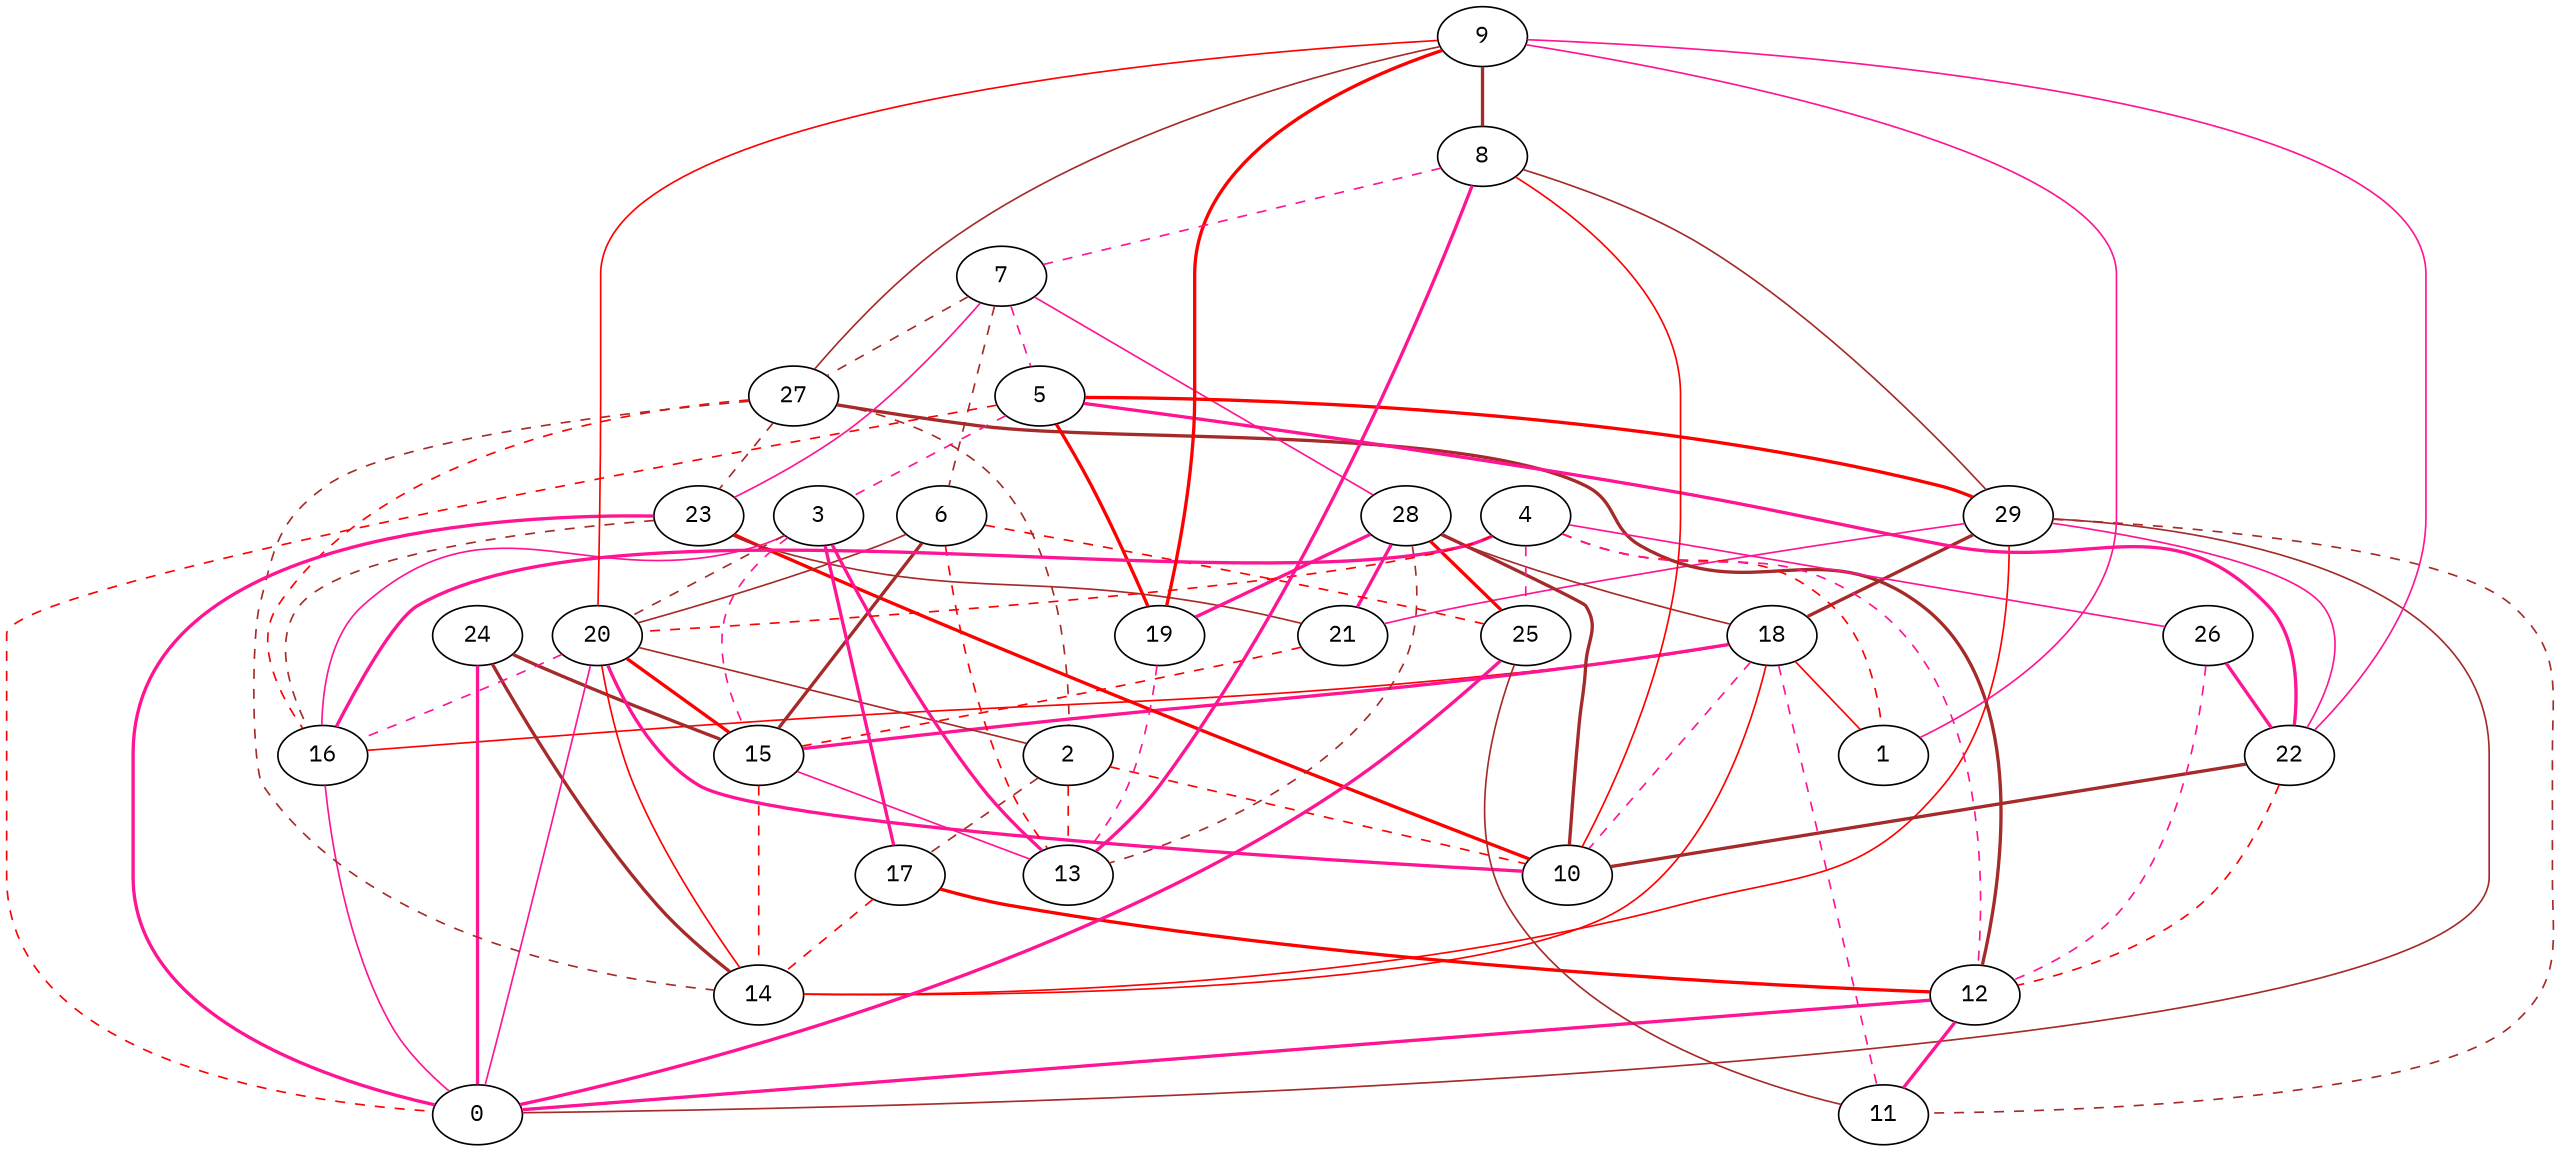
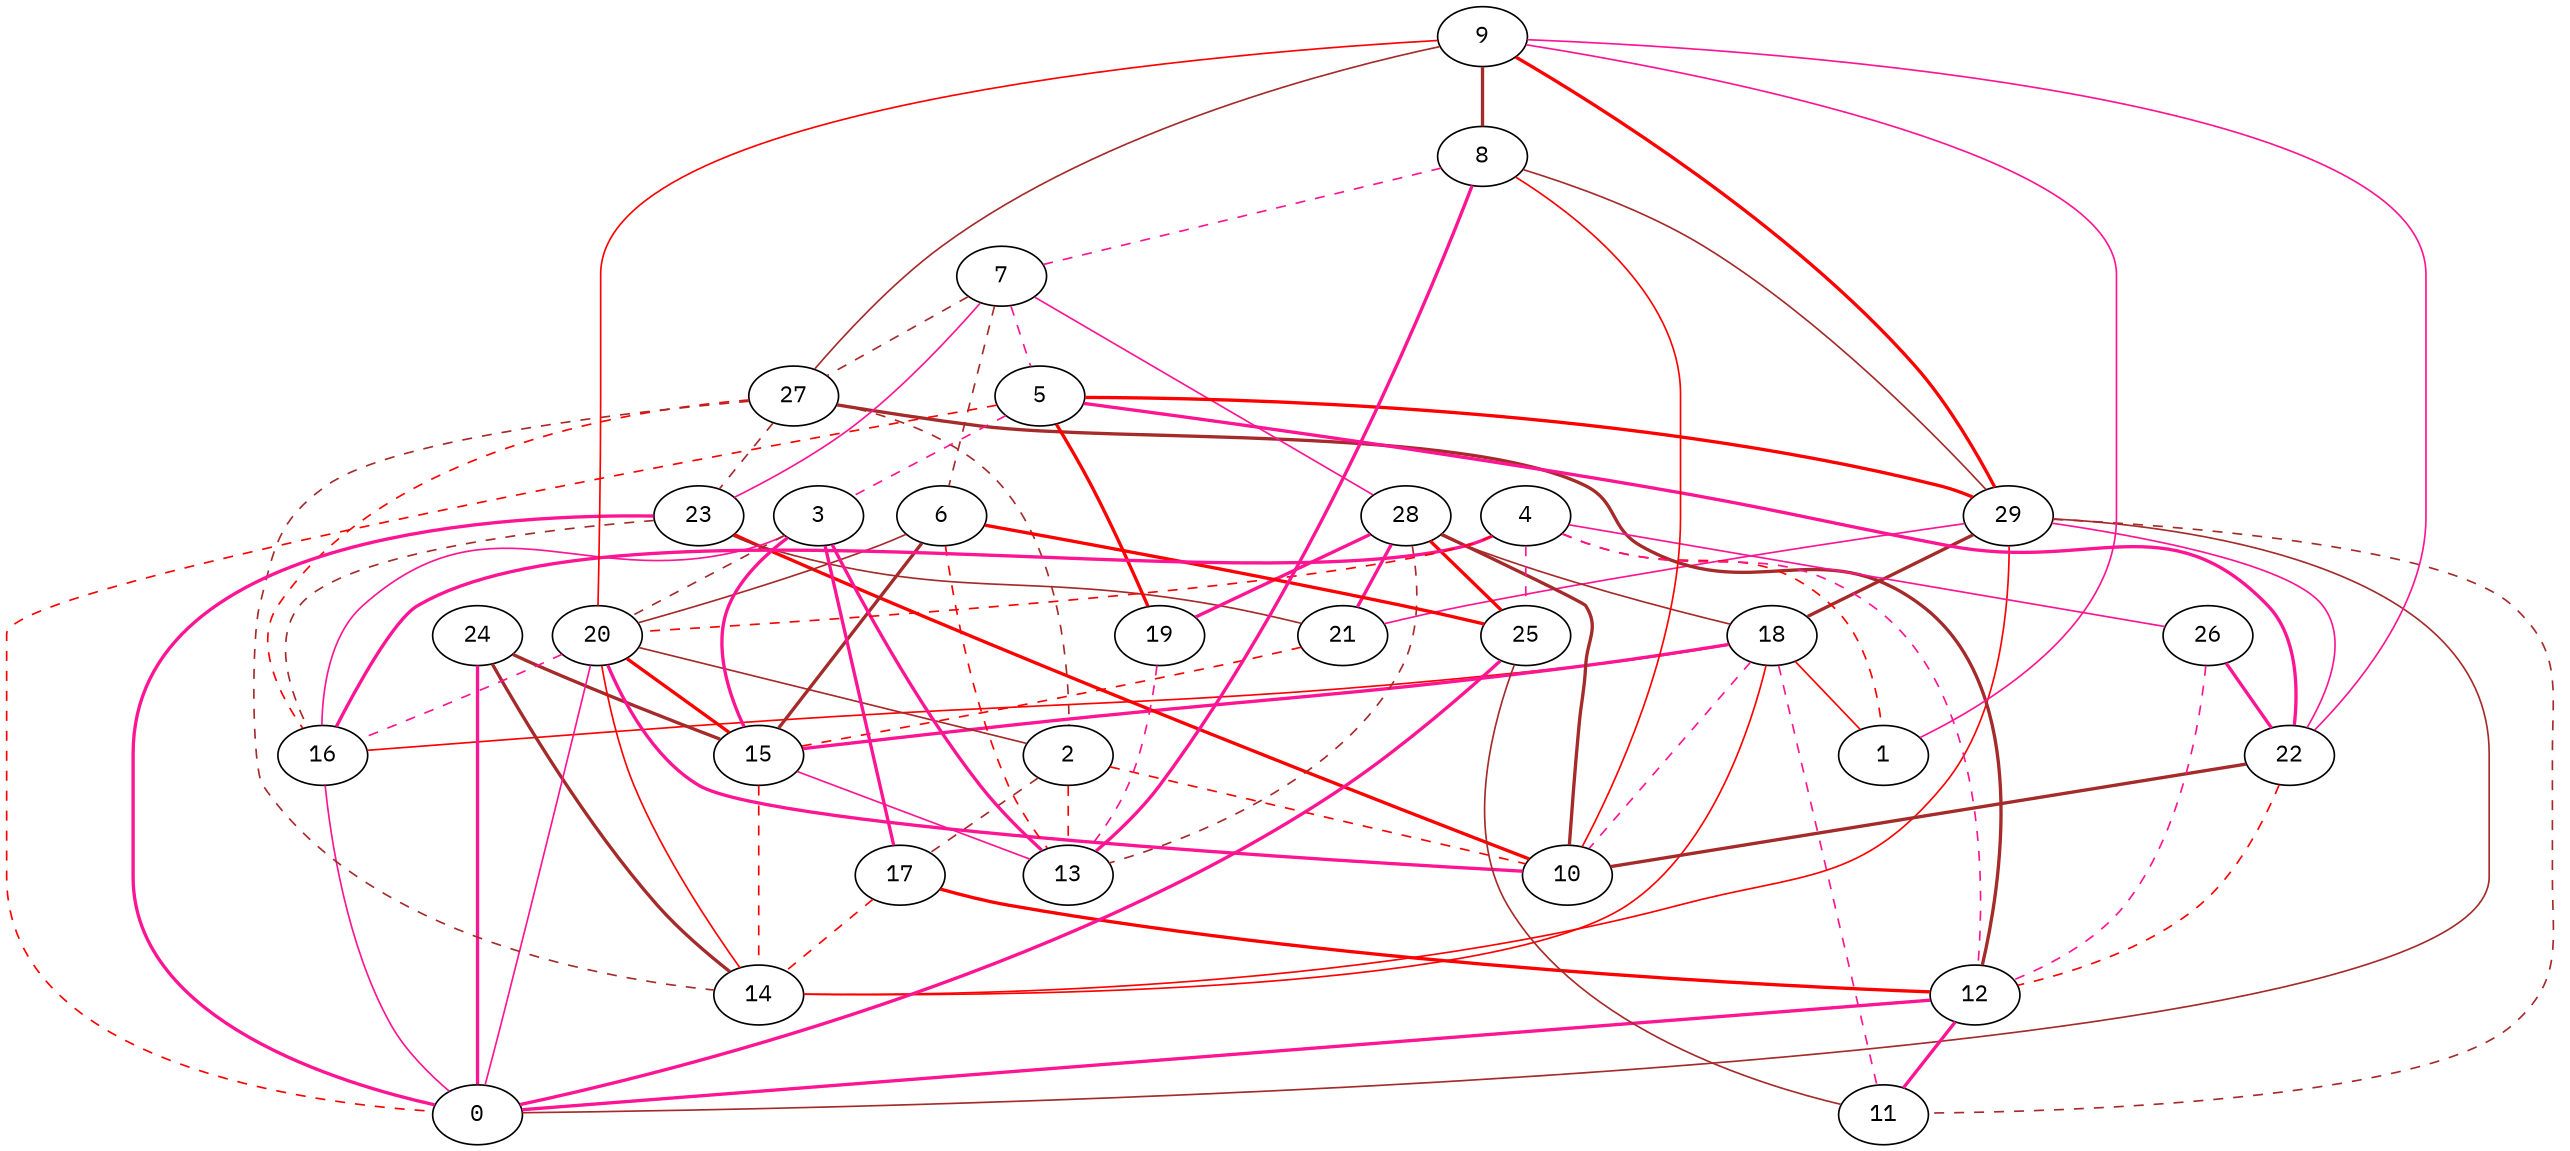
edge "9" -- "19": now "9" -- "29"
edge "6" -- "25": style dashed -> bold
edge "3" -- "15": style dashed -> bold
